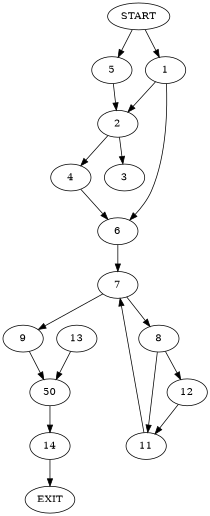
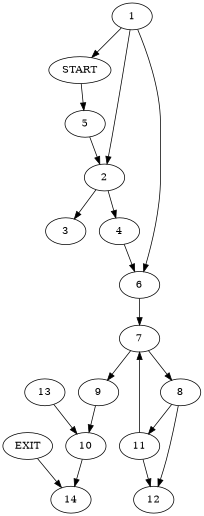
edge "START" -> "1": reversed
node "50": label "50" -> "10"
edge "12" -> "11": reversed
edge "14" -> "EXIT": reversed
